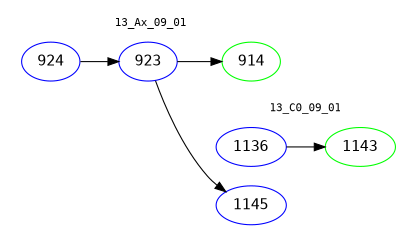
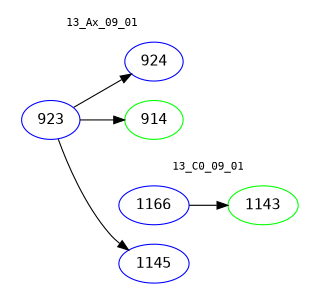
edge "924" -> "923": reversed
node "1136": label "1136" -> "1166"
